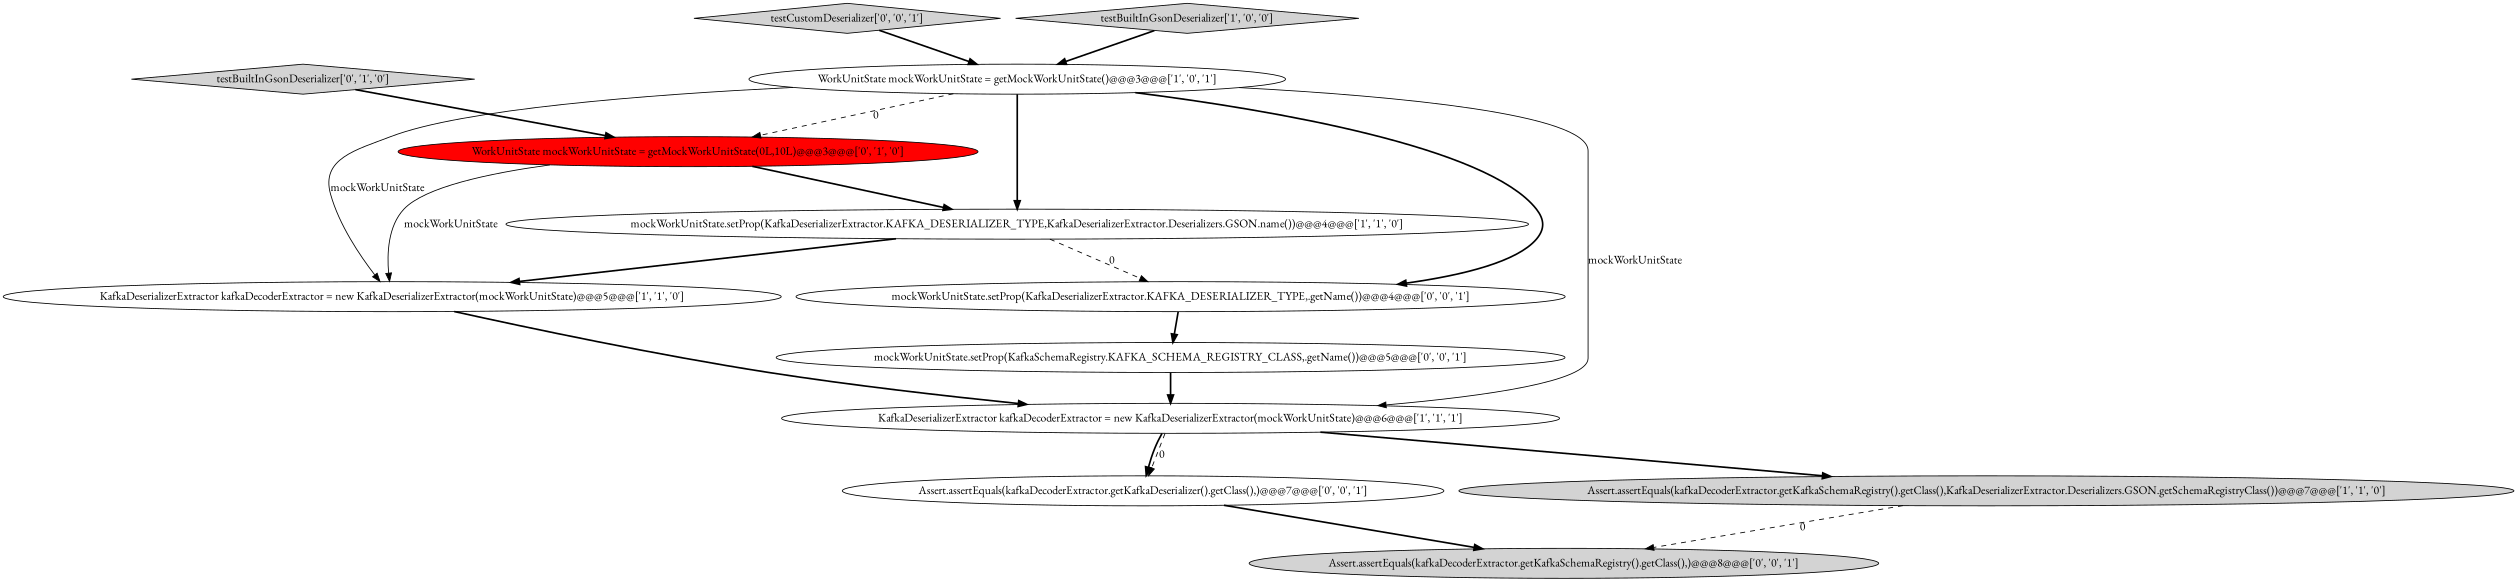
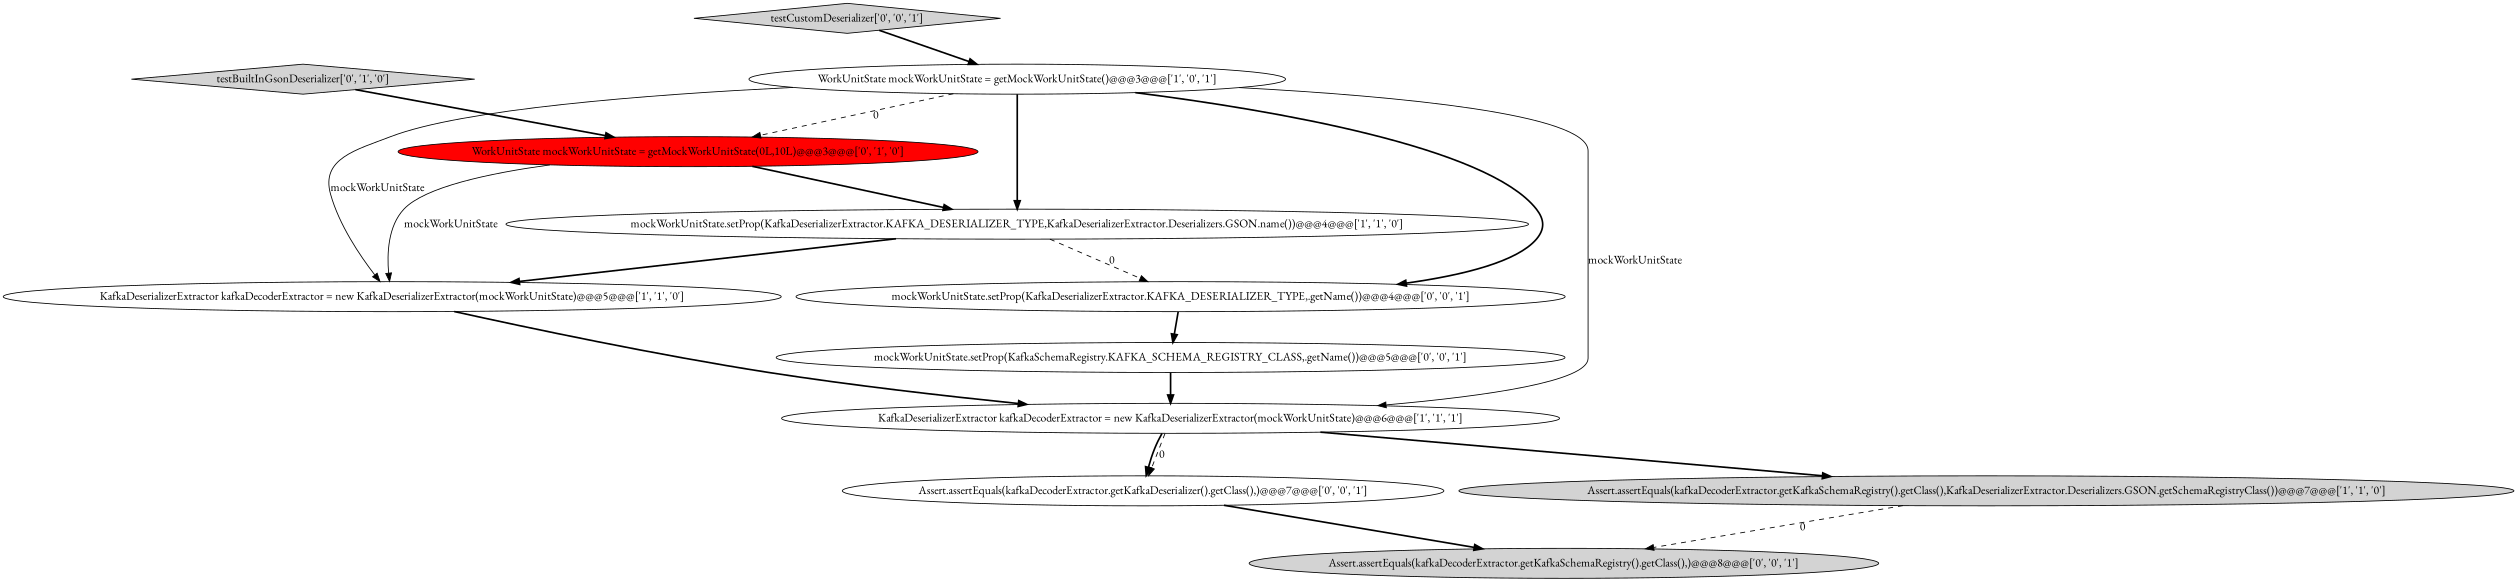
node "testBuiltInGsonDeserializer['1', '0', '0']": removed
